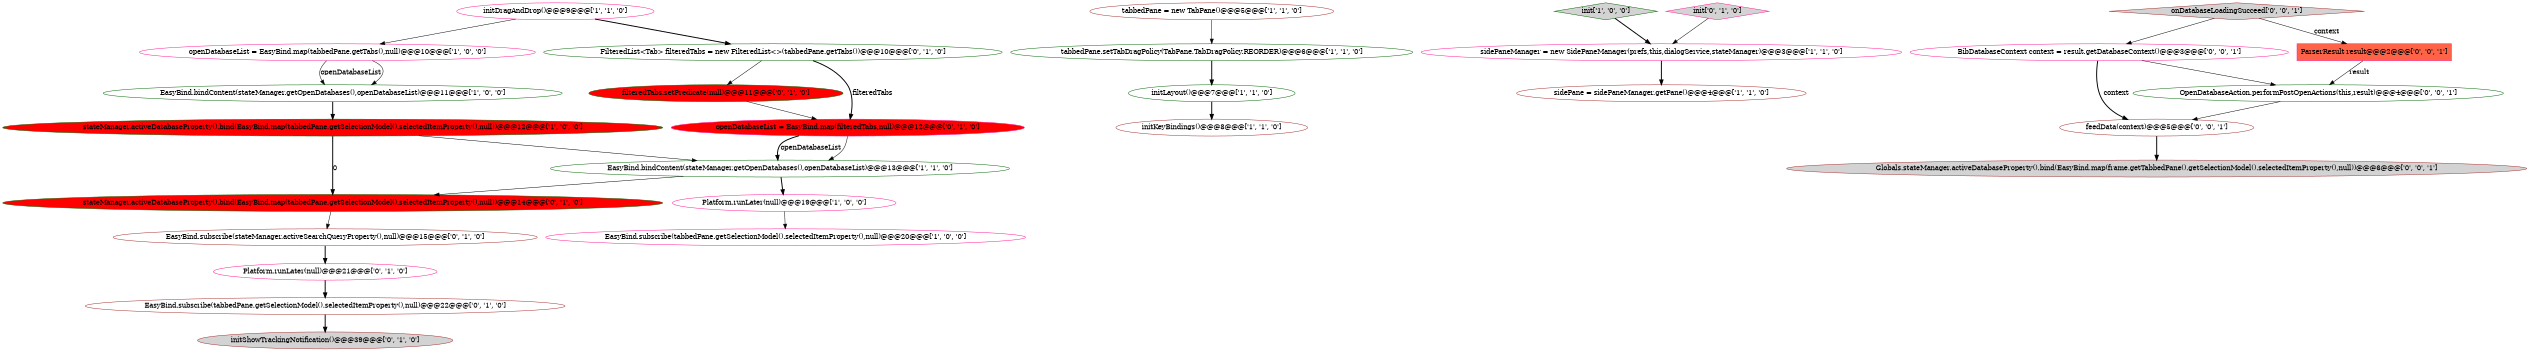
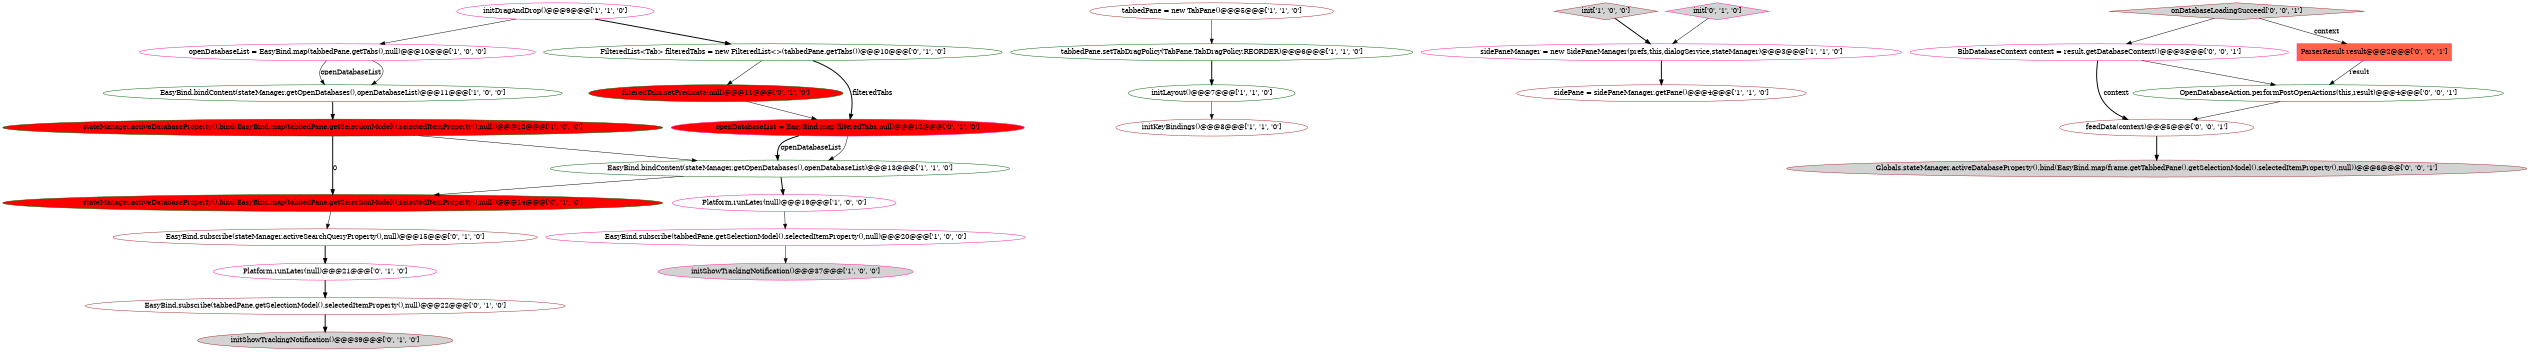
node "init['1', '0', '0']": color darkgreen -> brown
edge "initLayout()@@@7@@@['1', '1', '0']" -> "initKeyBindings()@@@8@@@['1', '1', '0']": style bold -> solid
node "initShowTrackingNotification()@@@37@@@['1', '0', '0']": added
